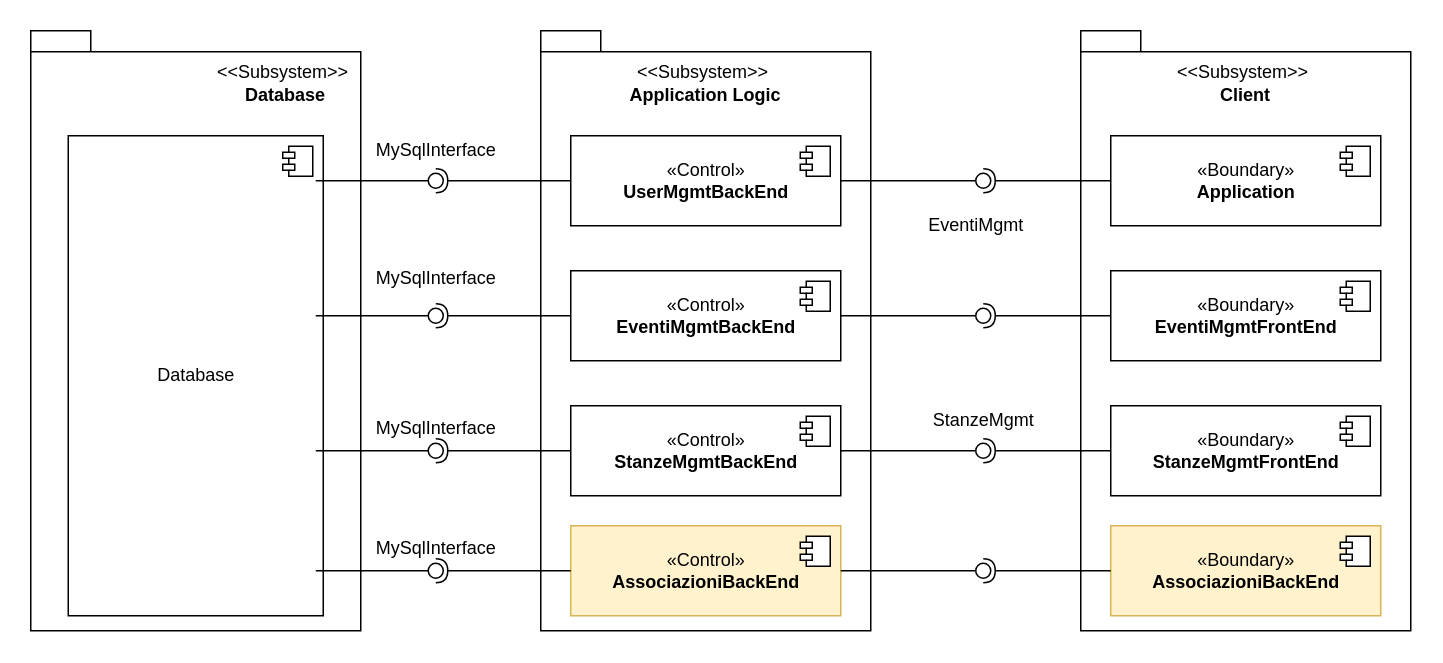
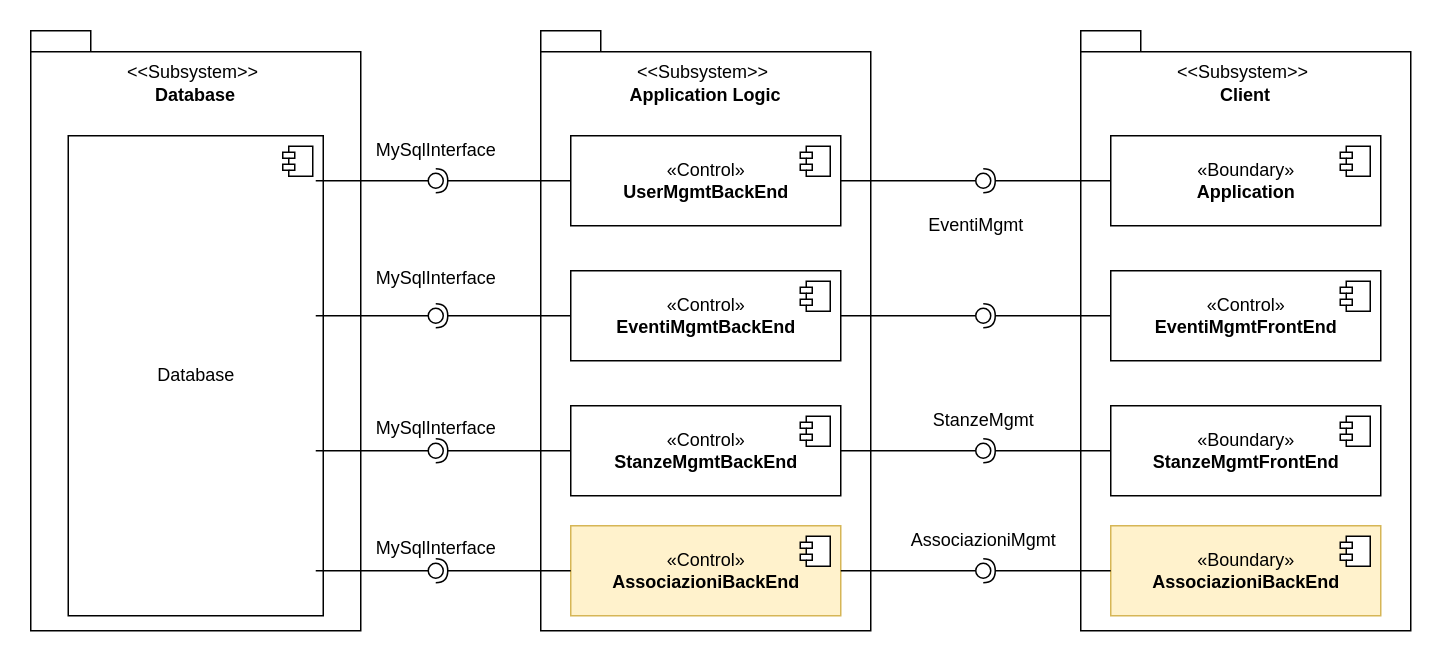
node "<<Subsystem>> Database": moved (286, 83) -> (196, 83)
node "«Boundary» EventiMgmtFrontEnd": label "«Boundary» EventiMgmtFrontEnd" -> "«Control» EventiMgmtFrontEnd"
node "AssociazioniMgmt": added
